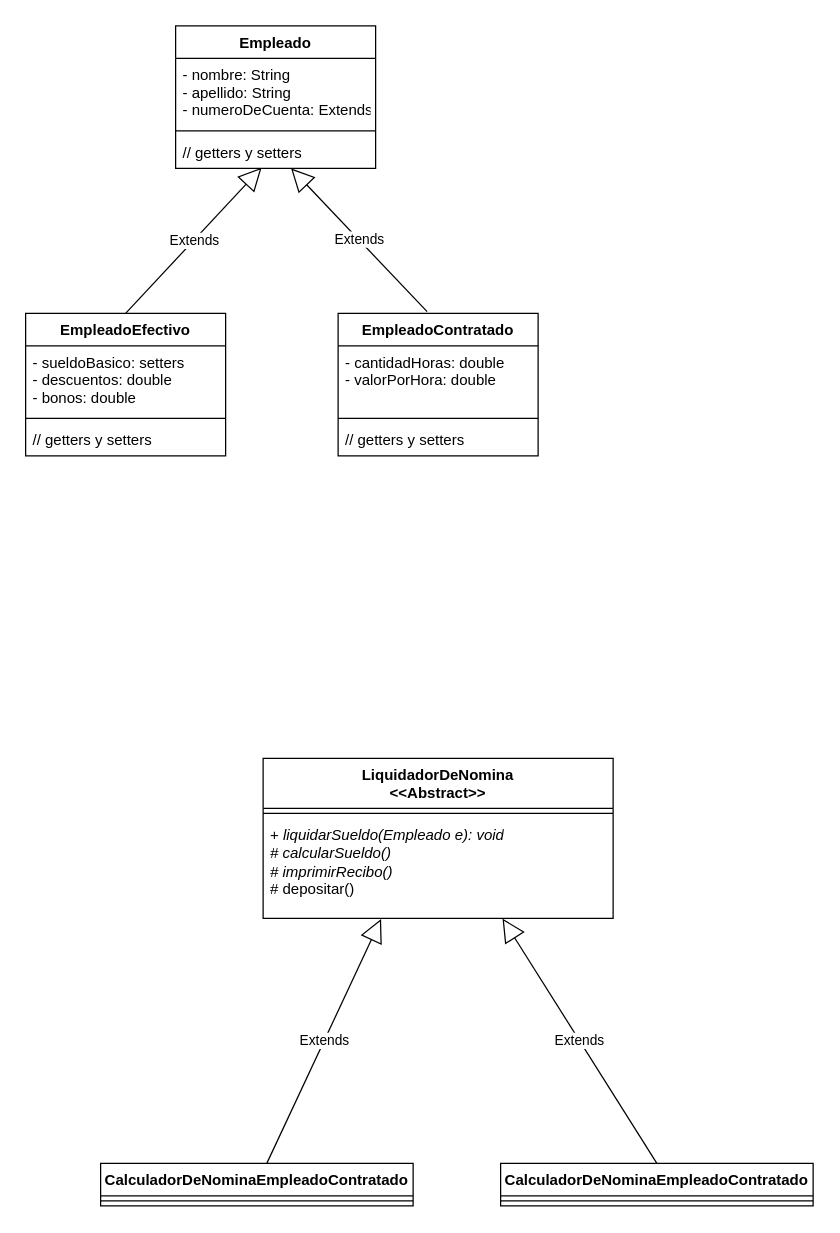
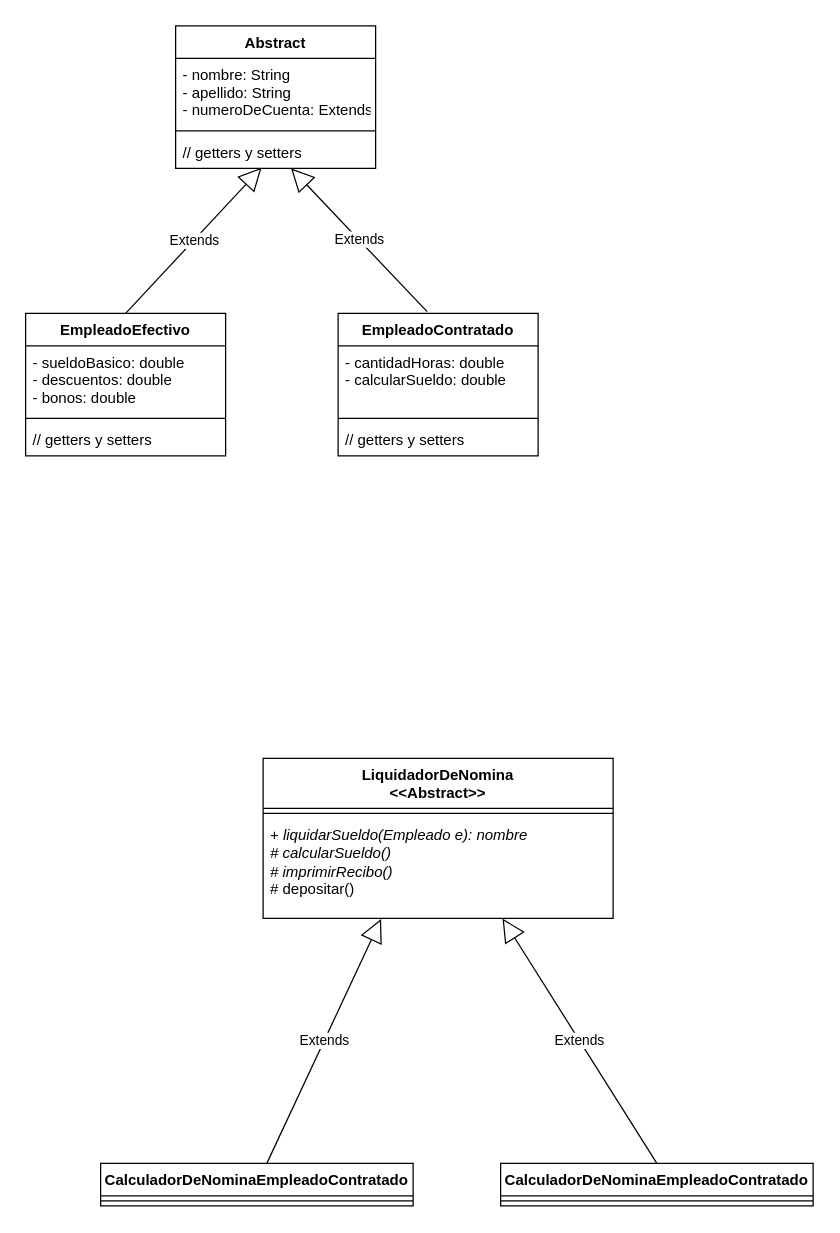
node "Empleado": label "Empleado" -> "Abstract"
node "- sueldoBasico: setters - descuentos: double - bonos: double": label "- sueldoBasico: setters - descuentos: double - bonos: double" -> "- sueldoBasico: double - descuentos: double - bonos: double"
node "- cantidadHoras: double - valorPorHora: double": label "- cantidadHoras: double - valorPorHora: double" -> "- cantidadHoras: double - calcularSueldo: double"
node "+ liquidarSueldo(Empleado e): void # calcularSueldo() # imprimirRecibo() # depositar()": label "+ liquidarSueldo(Empleado e): void # calcularSueldo() # imprimirRecibo() # depositar()" -> "+ liquidarSueldo(Empleado e): nombre # calcularSueldo() # imprimirRecibo() # depositar()"
